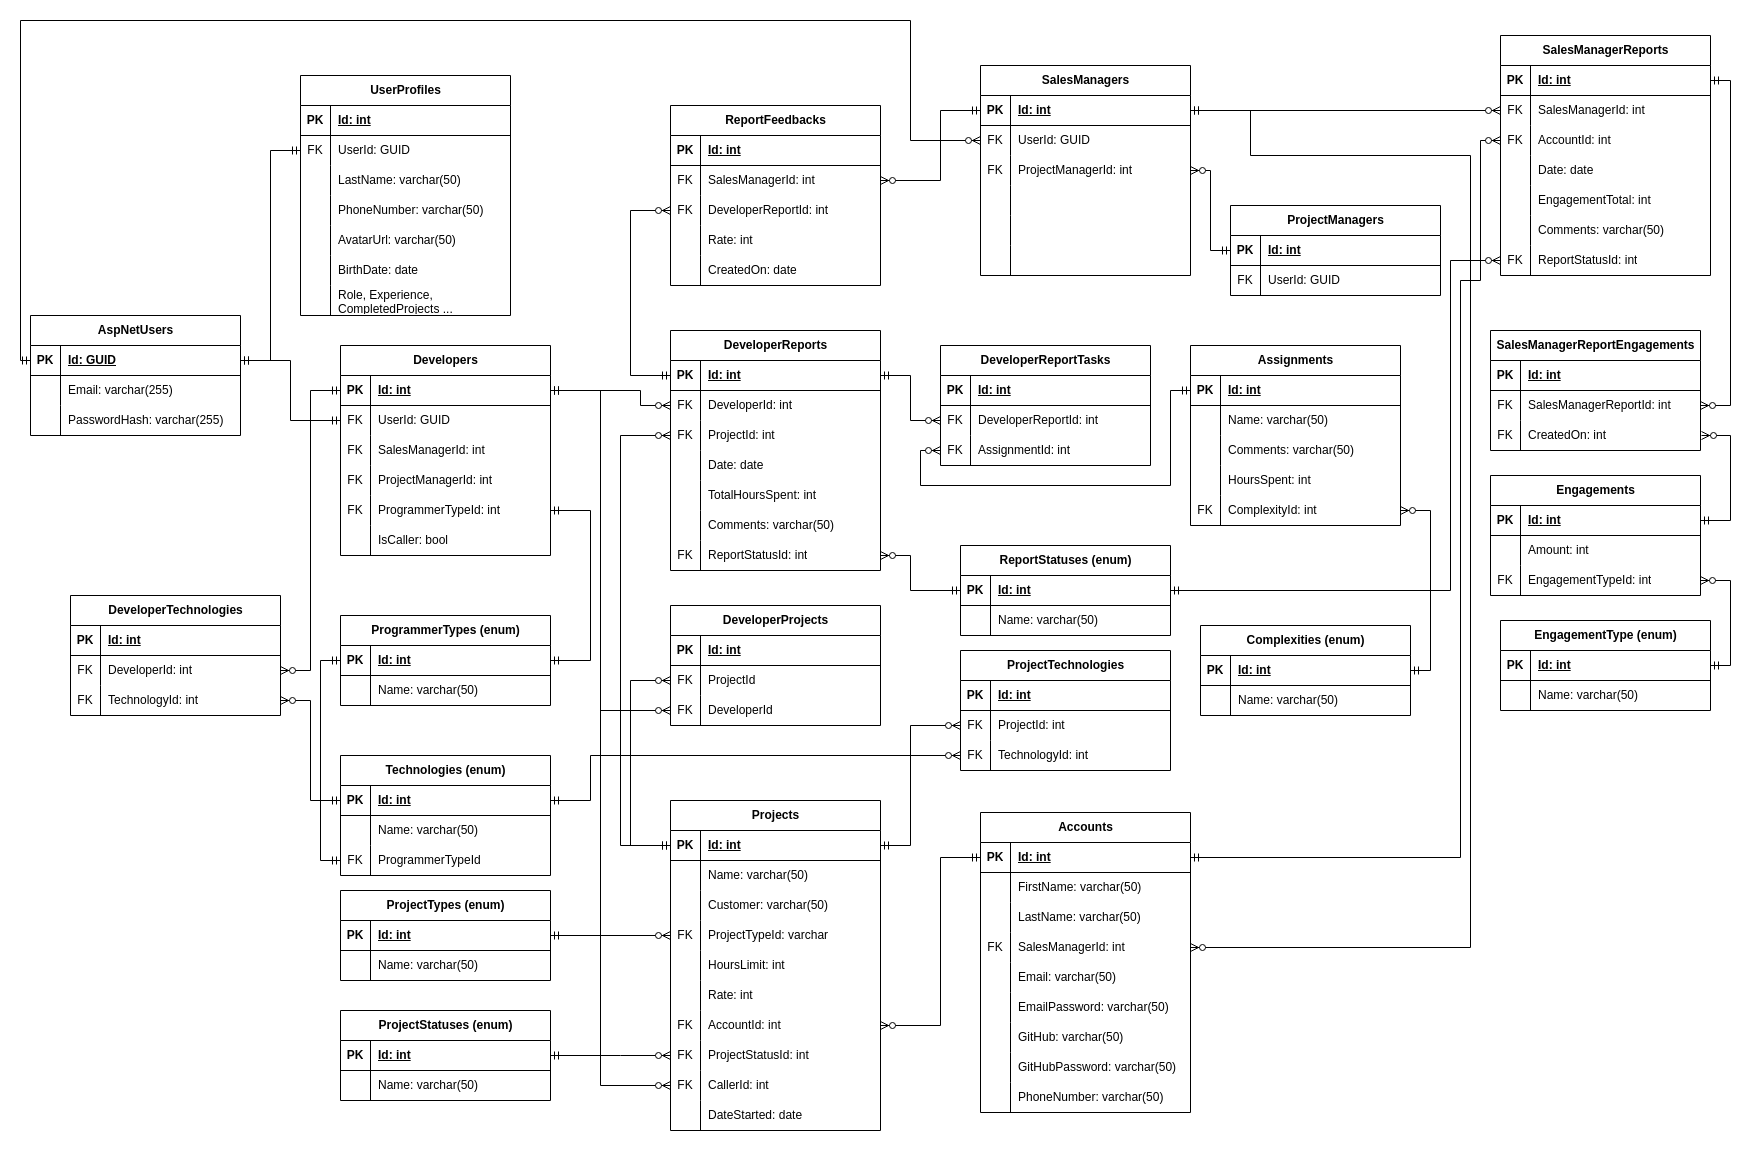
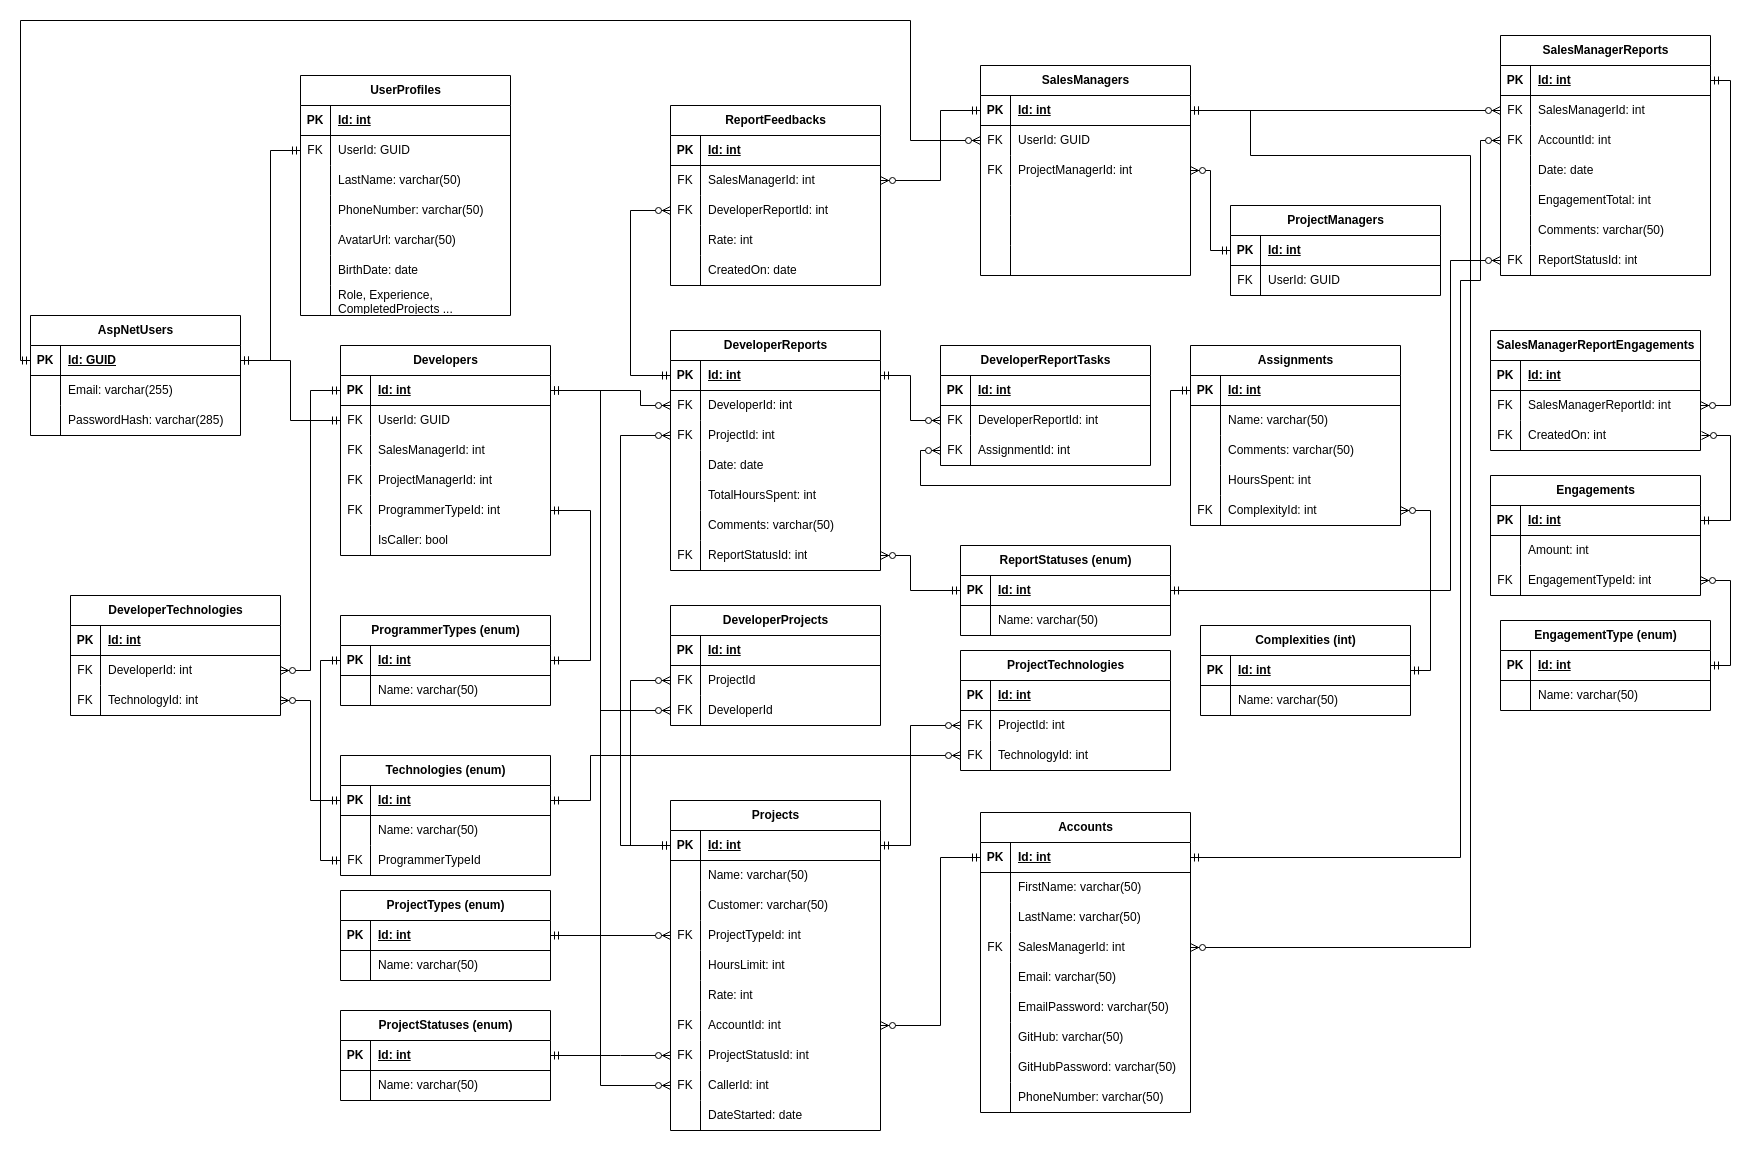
node "PasswordHash: varchar(255)": label "PasswordHash: varchar(255)" -> "PasswordHash: varchar(285)"
node "Complexities (enum)": label "Complexities (enum)" -> "Complexities (int)"
node "ProjectTypeId: varchar": label "ProjectTypeId: varchar" -> "ProjectTypeId: int"
